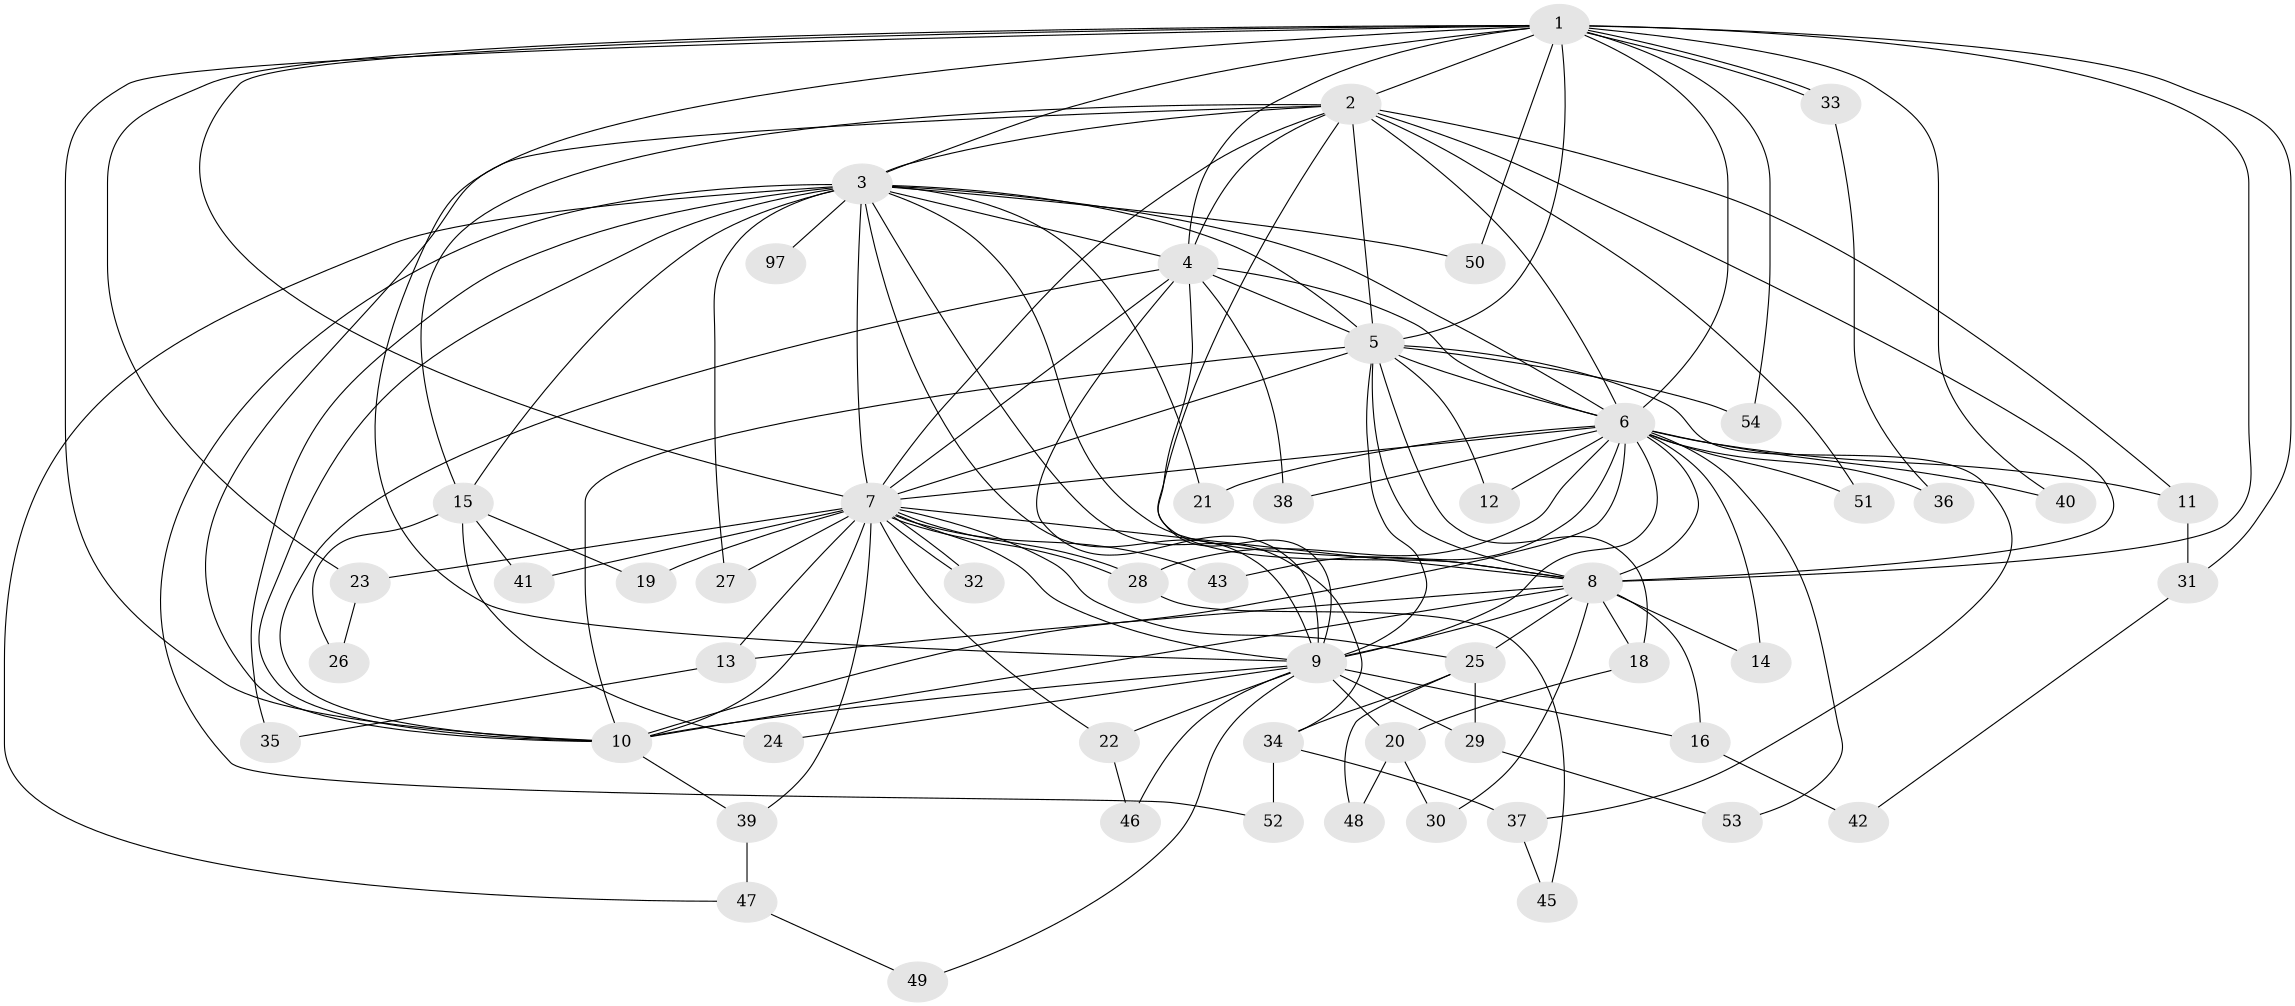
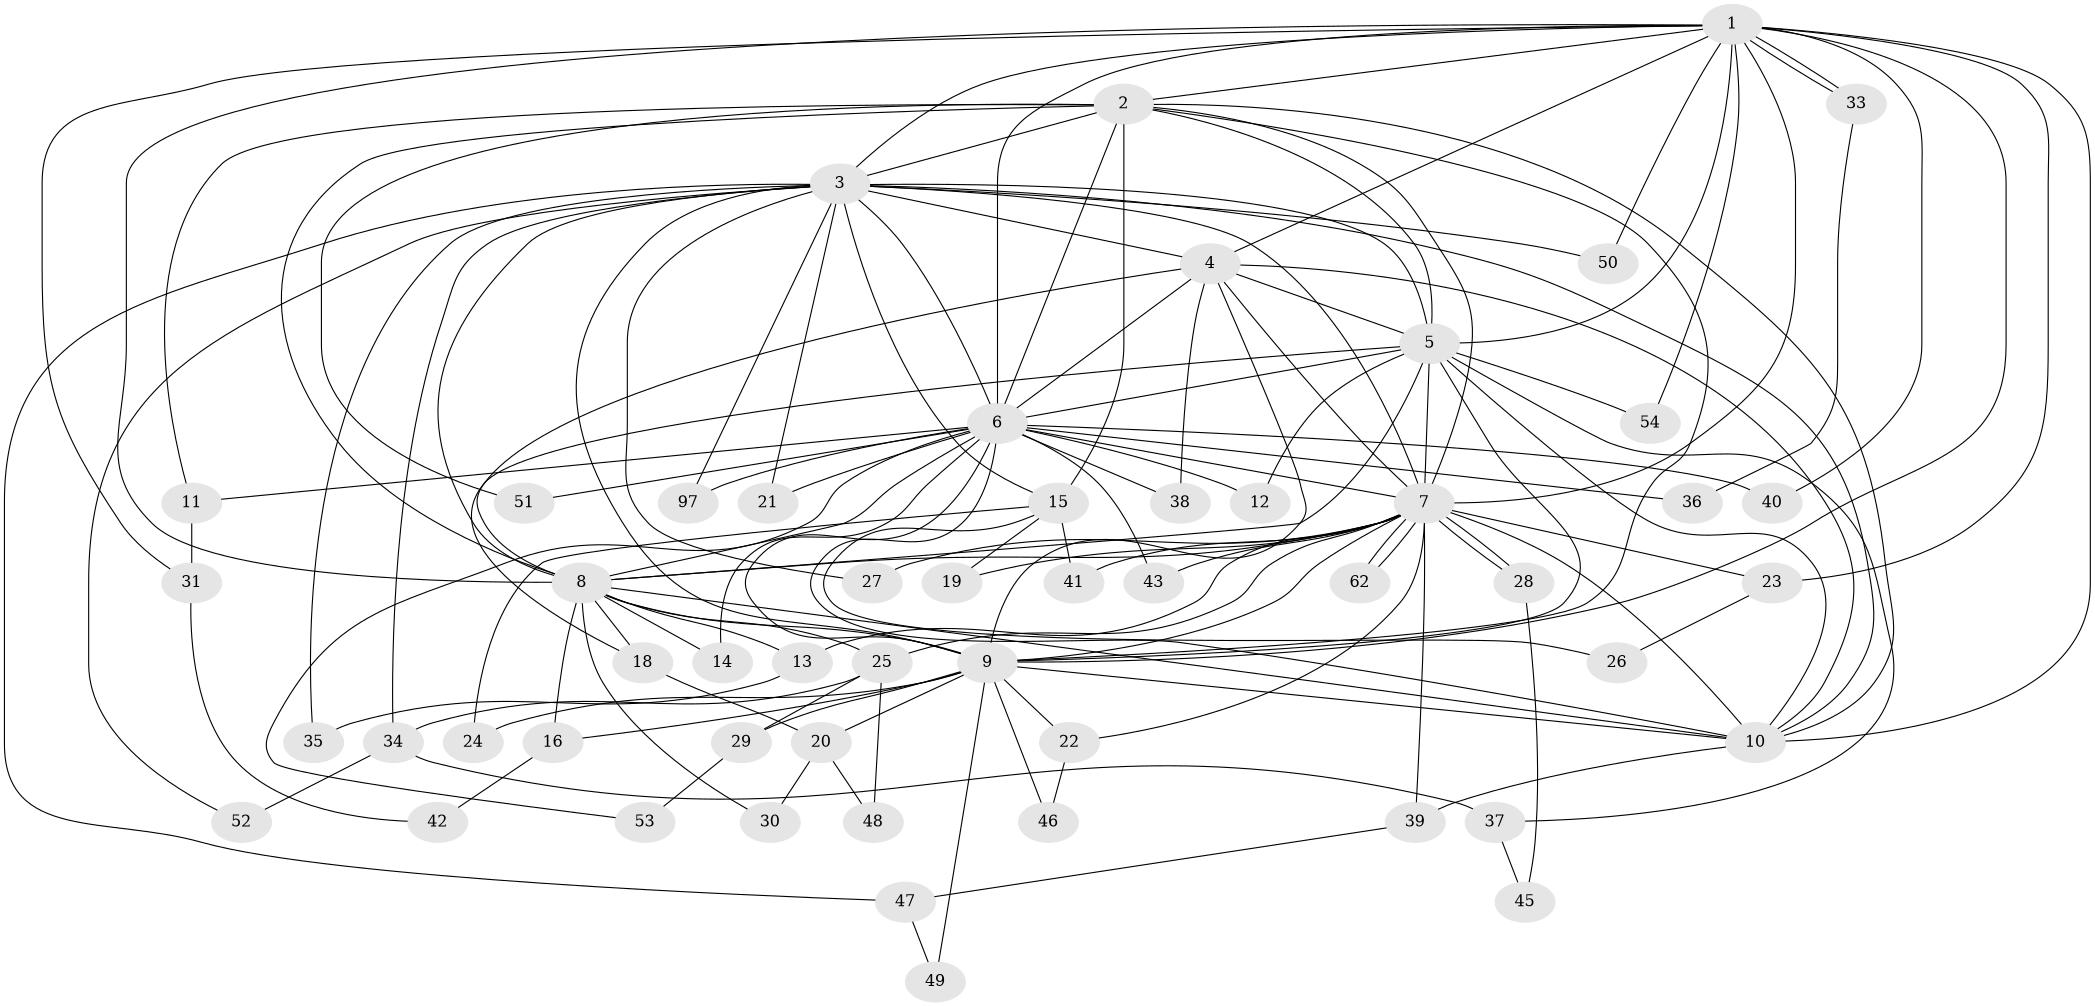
edge "2" -- "4": removed
edge "6" -- "28": now "6" -- "97"
node "32": label "32" -> "62"
